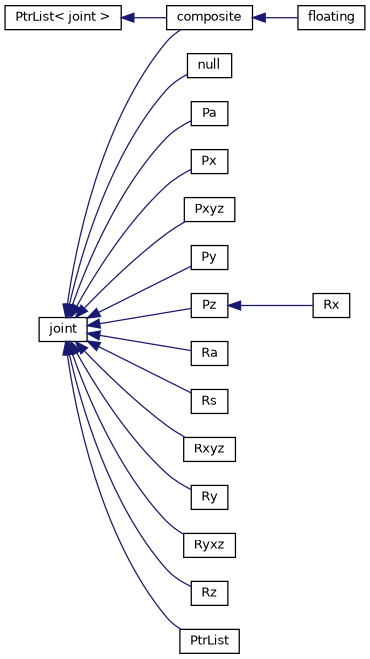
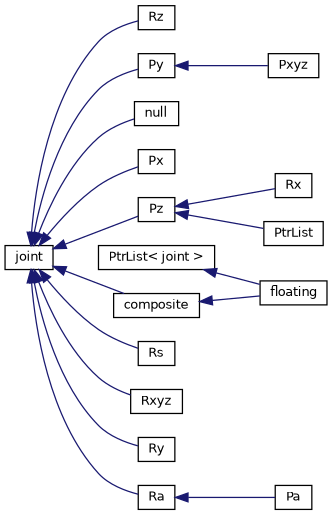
edge "composite" -> "PtrList< joint >": now "floating" -> "PtrList< joint >"
edge "Pa" -> "joint": now "Pa" -> "Ra"
edge "Pxyz" -> "joint": now "Pxyz" -> "Py"
edge "PtrList" -> "joint": now "PtrList" -> "Pz"
node "Ryxz": removed
